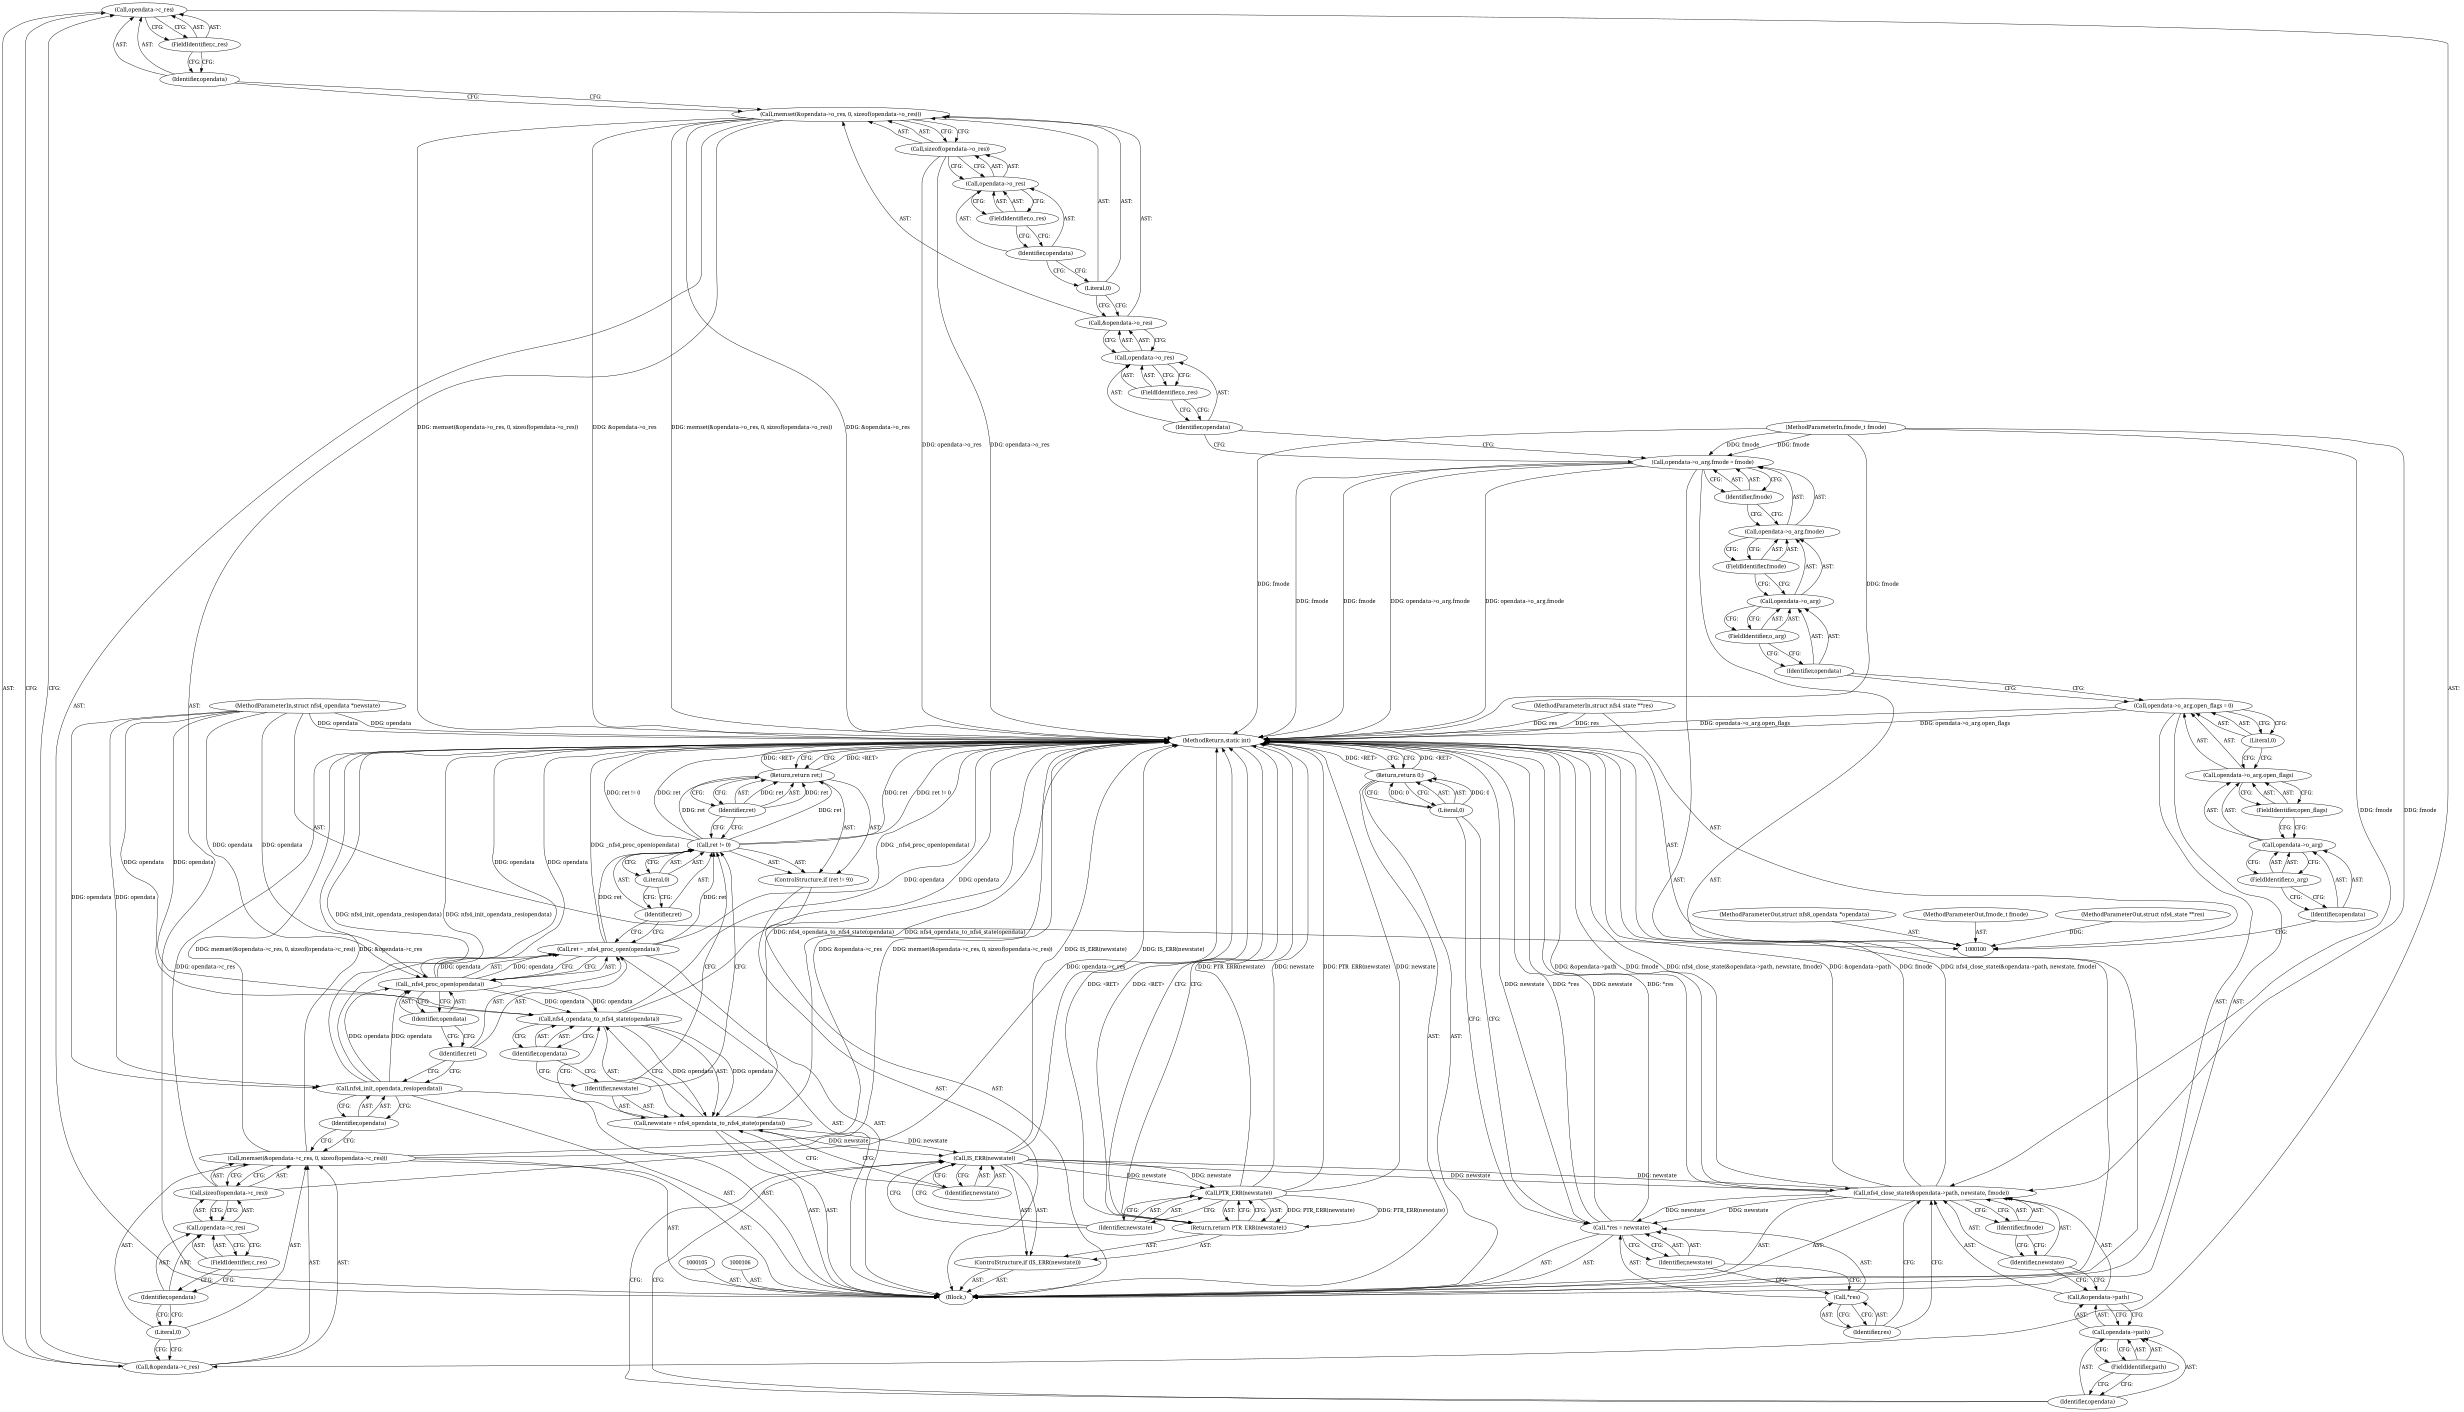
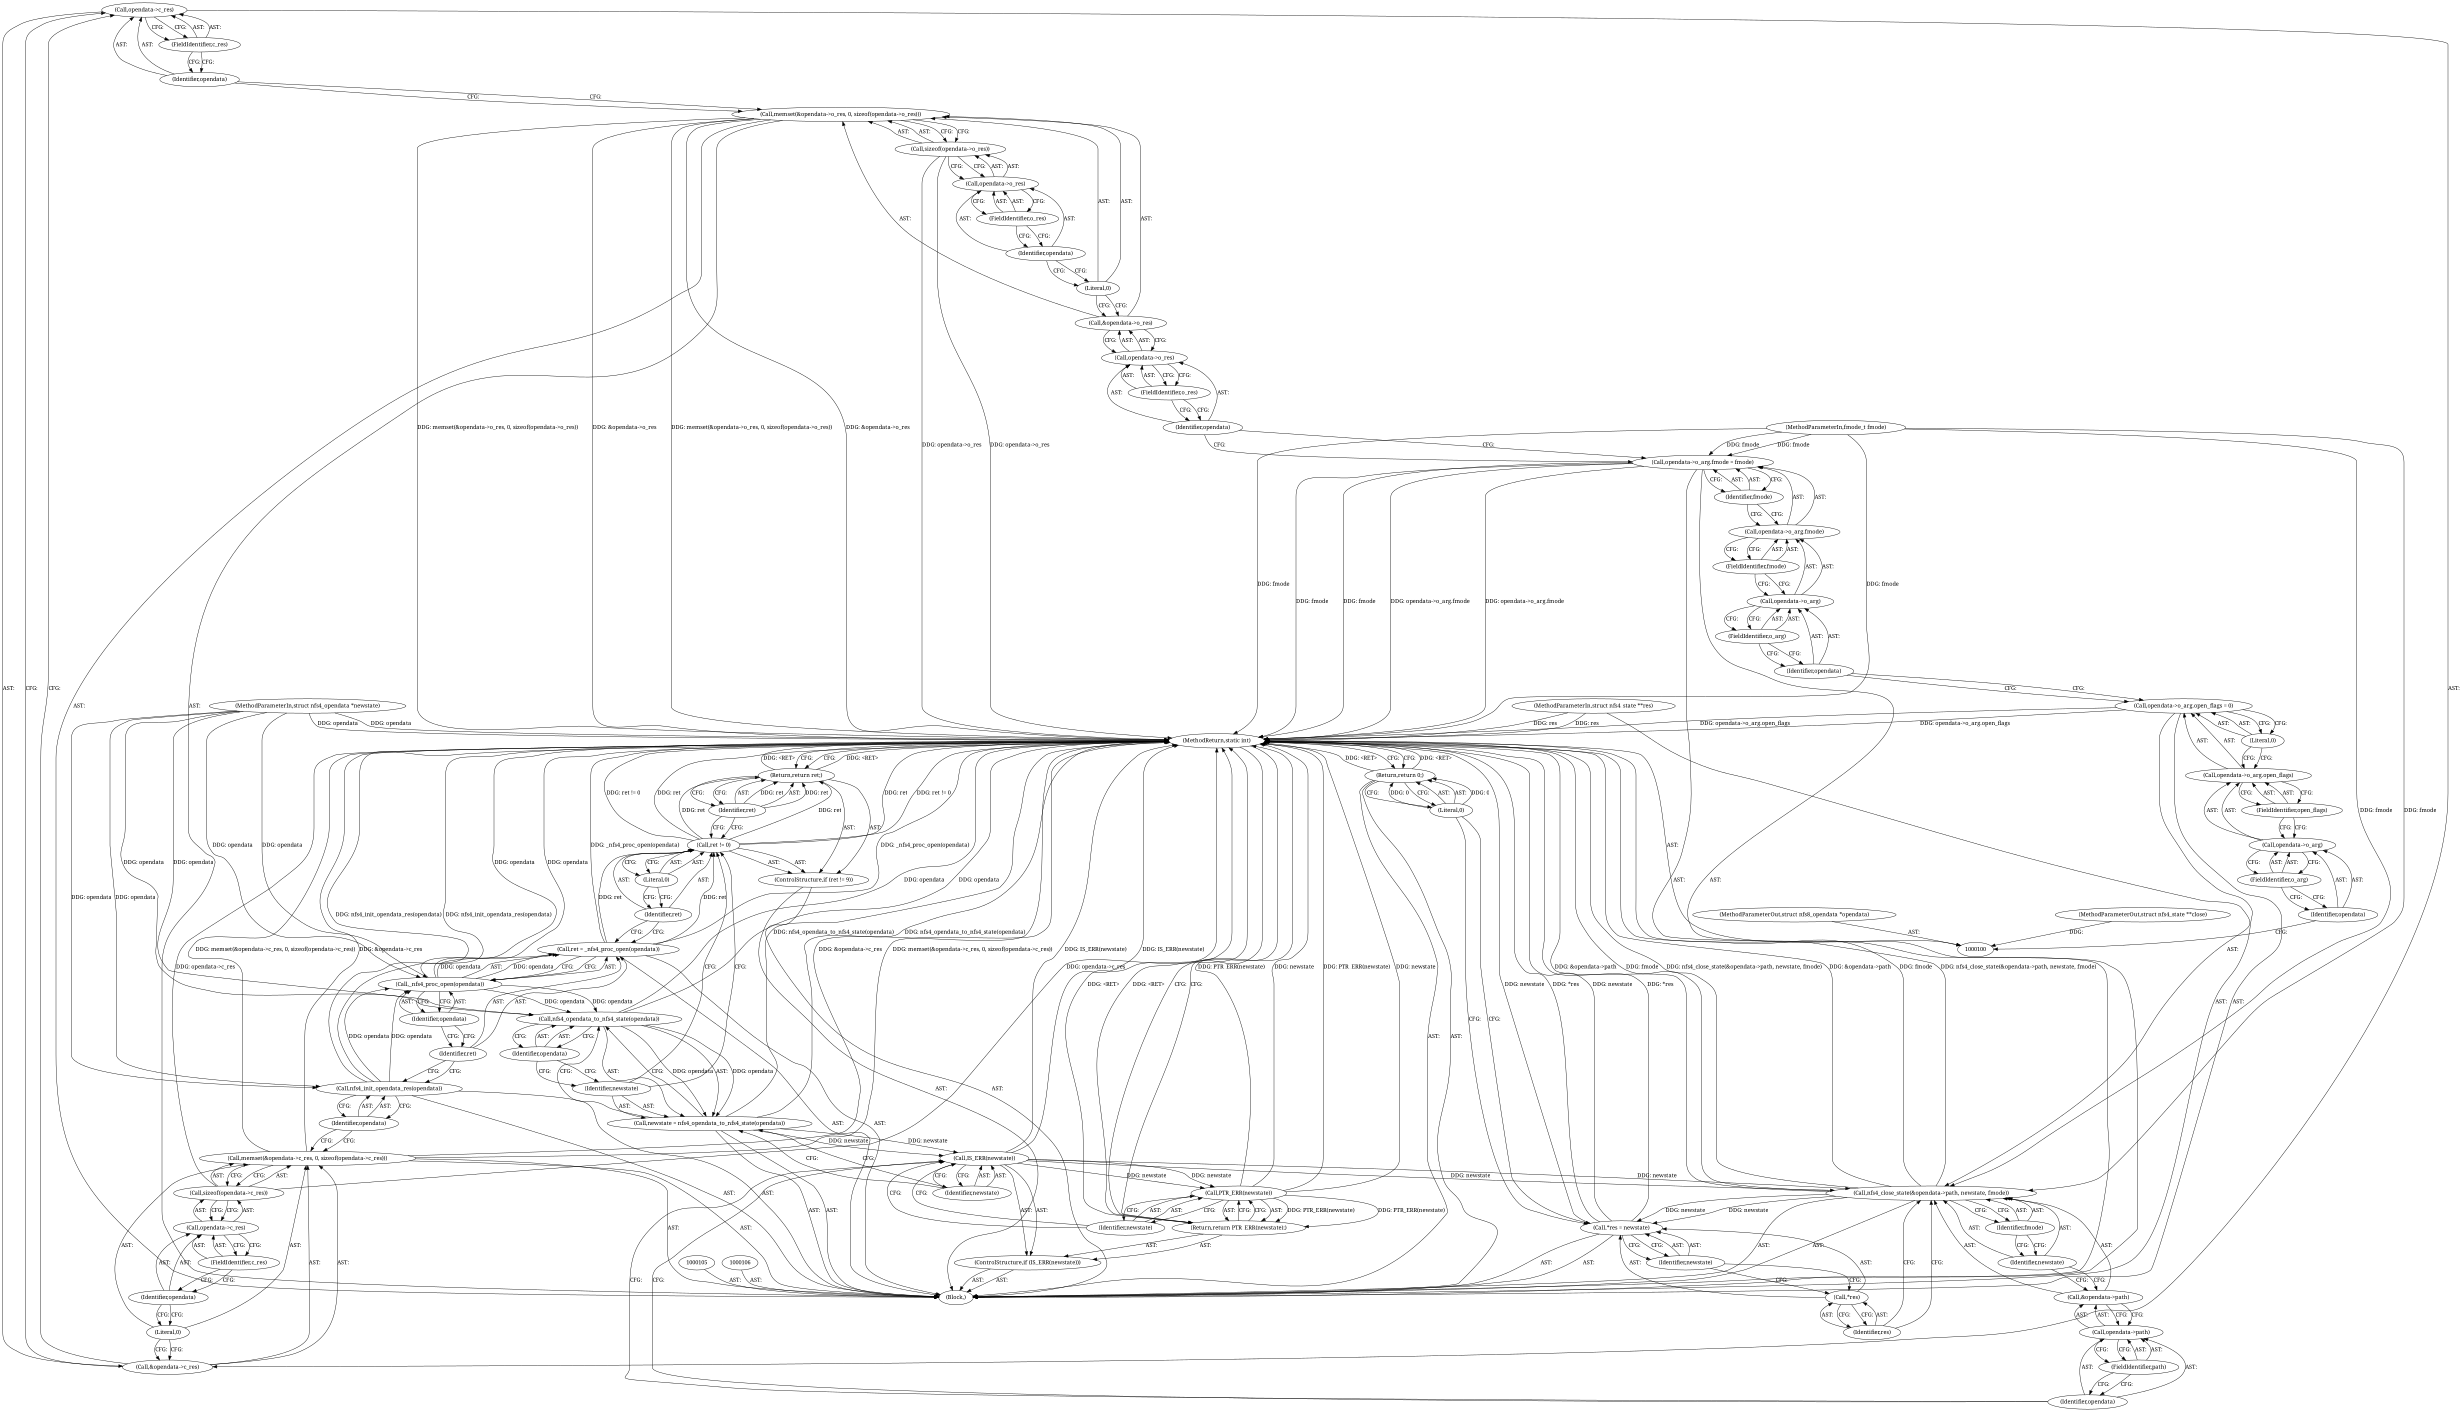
edge "(MethodParameterIn,struct nfs4_state **res)" -> "1000100": now "(MethodParameterIn,struct nfs4_state **res)" -> "(Call,nfs4_close_state(&opendata->path, newstate, fmode))"
node "(MethodParameterOut,fmode_t fmode)": removed
node "(MethodParameterOut,struct nfs4_state **res)": label "(MethodParameterOut,struct nfs4_state **res)" -> "(MethodParameterOut,struct nfs4_state **close)"
edge "(MethodParameterIn,struct nfs4_opendata *newstate)" -> "1000100": removed, label "AST:"
